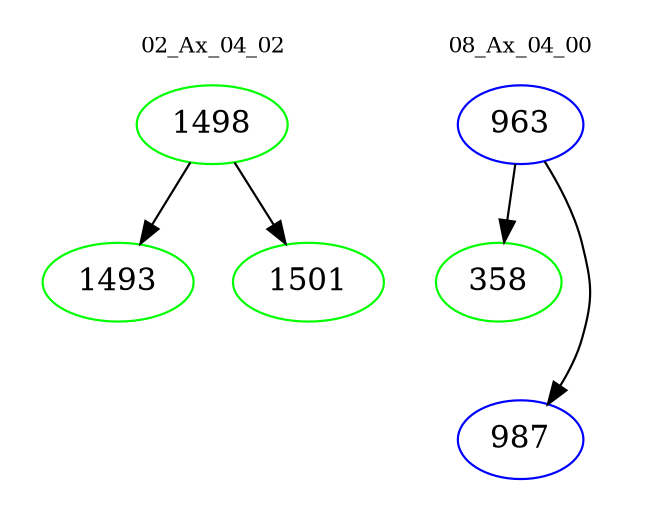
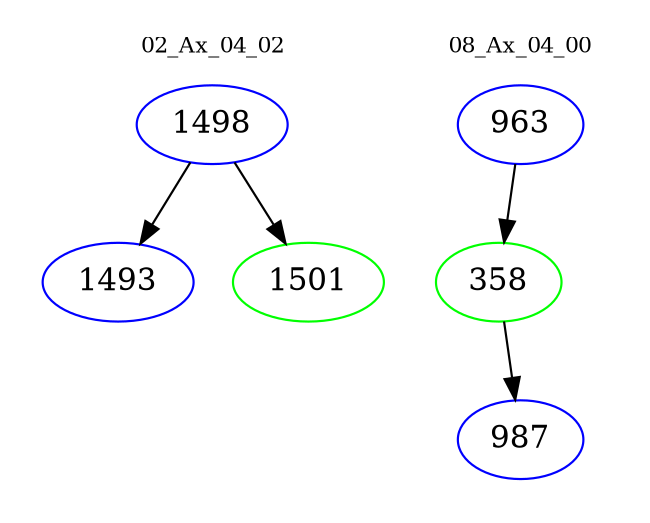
node "1498": color green -> blue
edge "963" -> "987": now "358" -> "987"
node "1493": color green -> blue
